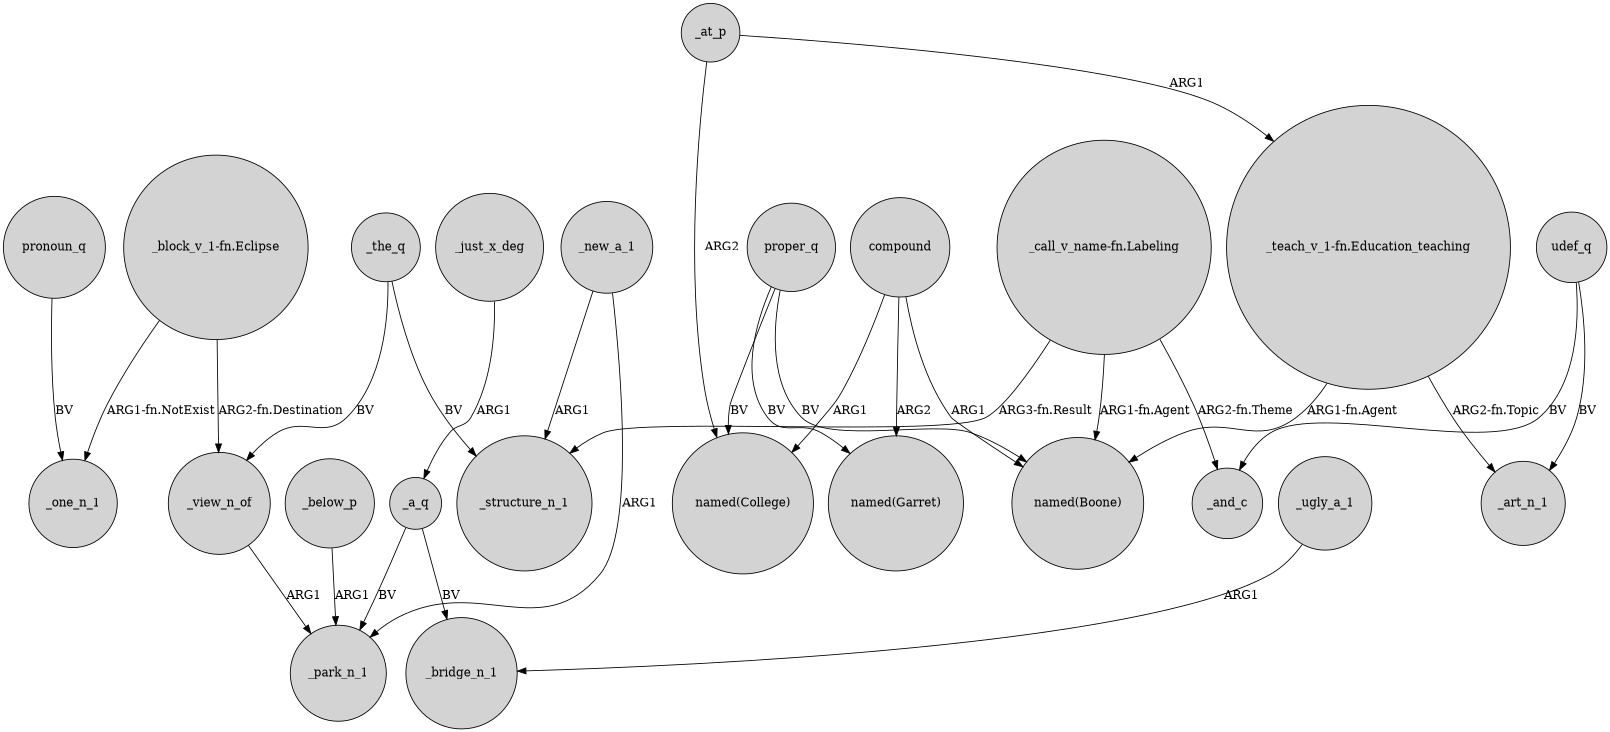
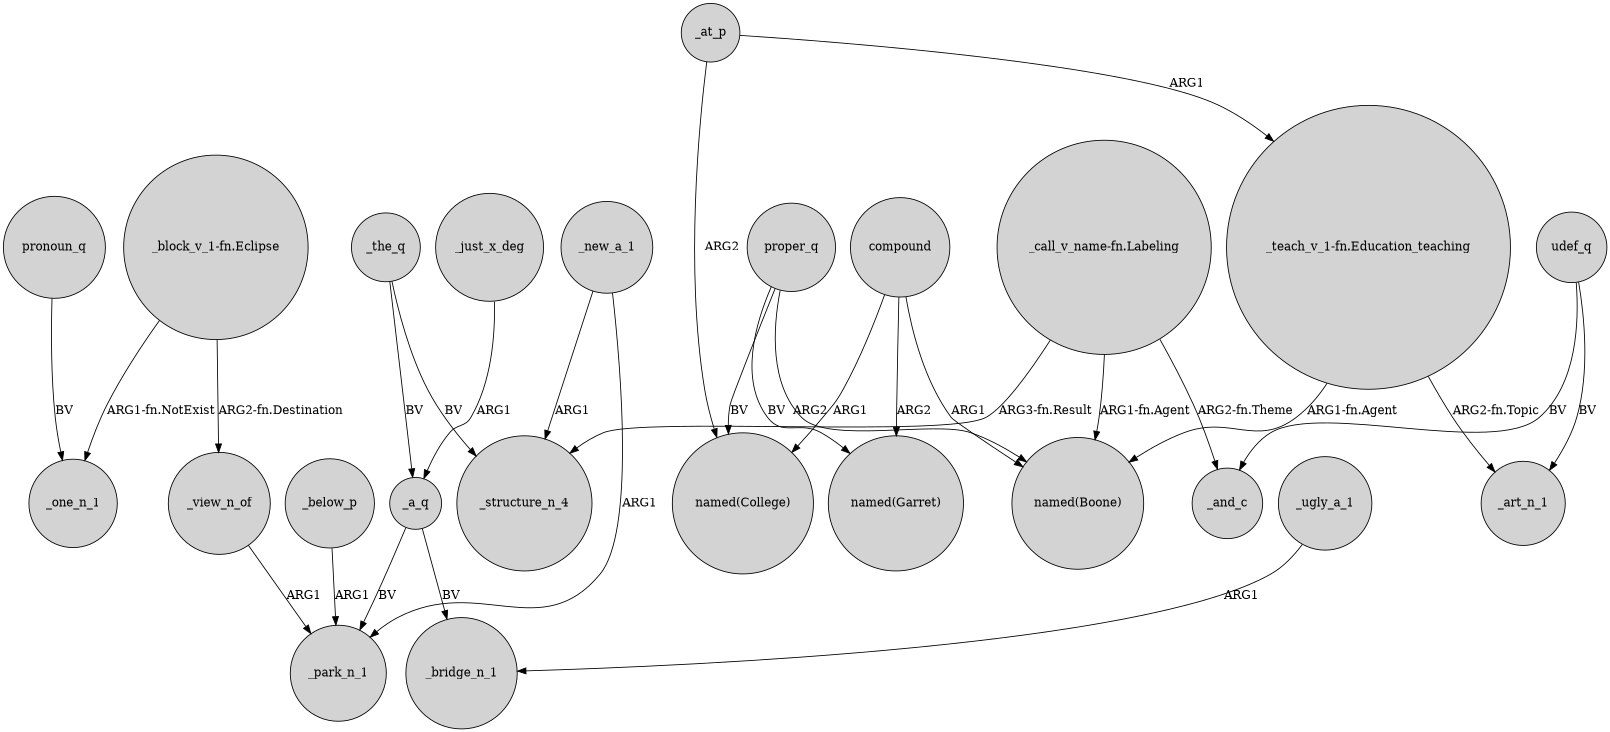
edge "_the_q" -> "_view_n_of": now "_the_q" -> "_a_q"
edge "proper_q" -> "named(Boone)": label "BV" -> "ARG2"
node "_structure_n_1": label "_structure_n_1" -> "_structure_n_4"
